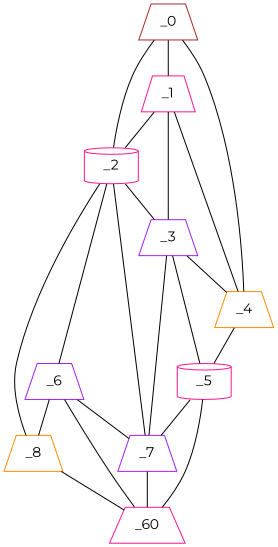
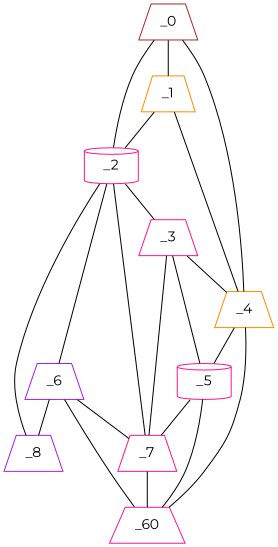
node "_1": color deeppink -> darkorange
edge "_1" -- "_3": removed
node "_3": color purple -> deeppink
node "_8": color darkorange -> purple
node "_7": color purple -> deeppink
edge "_8" -- "_60": now "_4" -- "_60"
